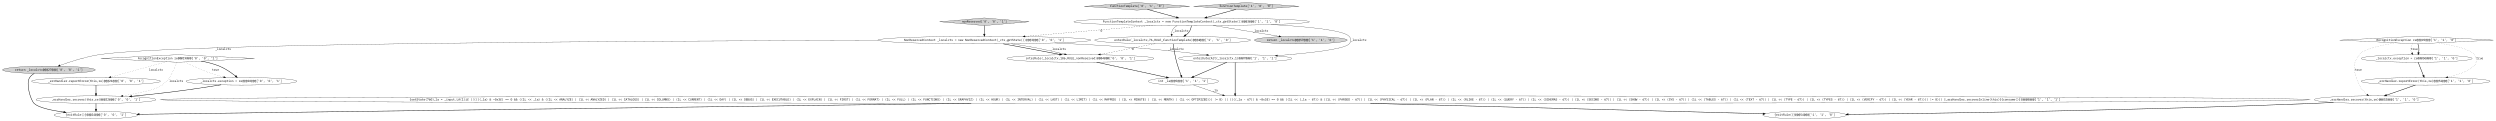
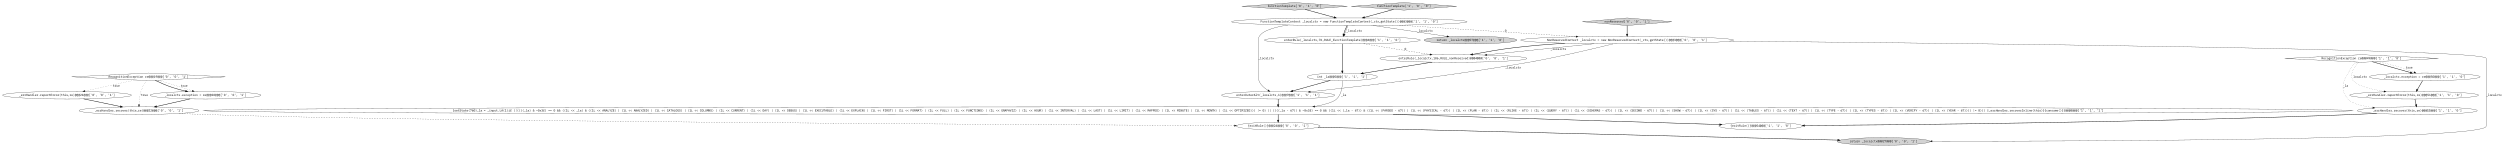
edge "RecognitionException re@@@49@@@['1', '1', '0']" -> "_errHandler.reportError(this,re)@@@51@@@['1', '1', '0']": label "true" -> "localctx"
edge "enterOuterAlt(_localctx,1)@@@7@@@['1', '1', '1']" -> "int _la@@@5@@@['1', '1', '1']": reversed
edge "RecognitionException re@@@19@@@['0', '0', '1']" -> "_errHandler.reportError(this,re)@@@21@@@['0', '0', '1']": label "localctx" -> "true"
edge "RecognitionException re@@@49@@@['1', '1', '0']" -> "_errHandler.recover(this,re)@@@52@@@['1', '1', '0']": label "true" -> "_la"
edge "RecognitionException re@@@19@@@['0', '0', '1']" -> "_errHandler.recover(this,re)@@@22@@@['0', '0', '1']": label "localctx" -> "true"
edge "return _localctx@@@27@@@['0', '0', '1']" -> "{exitRule()}@@@24@@@['0', '0', '1']": reversed
edge "_errHandler.recover(this,re)@@@22@@@['0', '0', '1']" -> "{exitRule()}@@@24@@@['0', '0', '1']": style bold -> dashed
